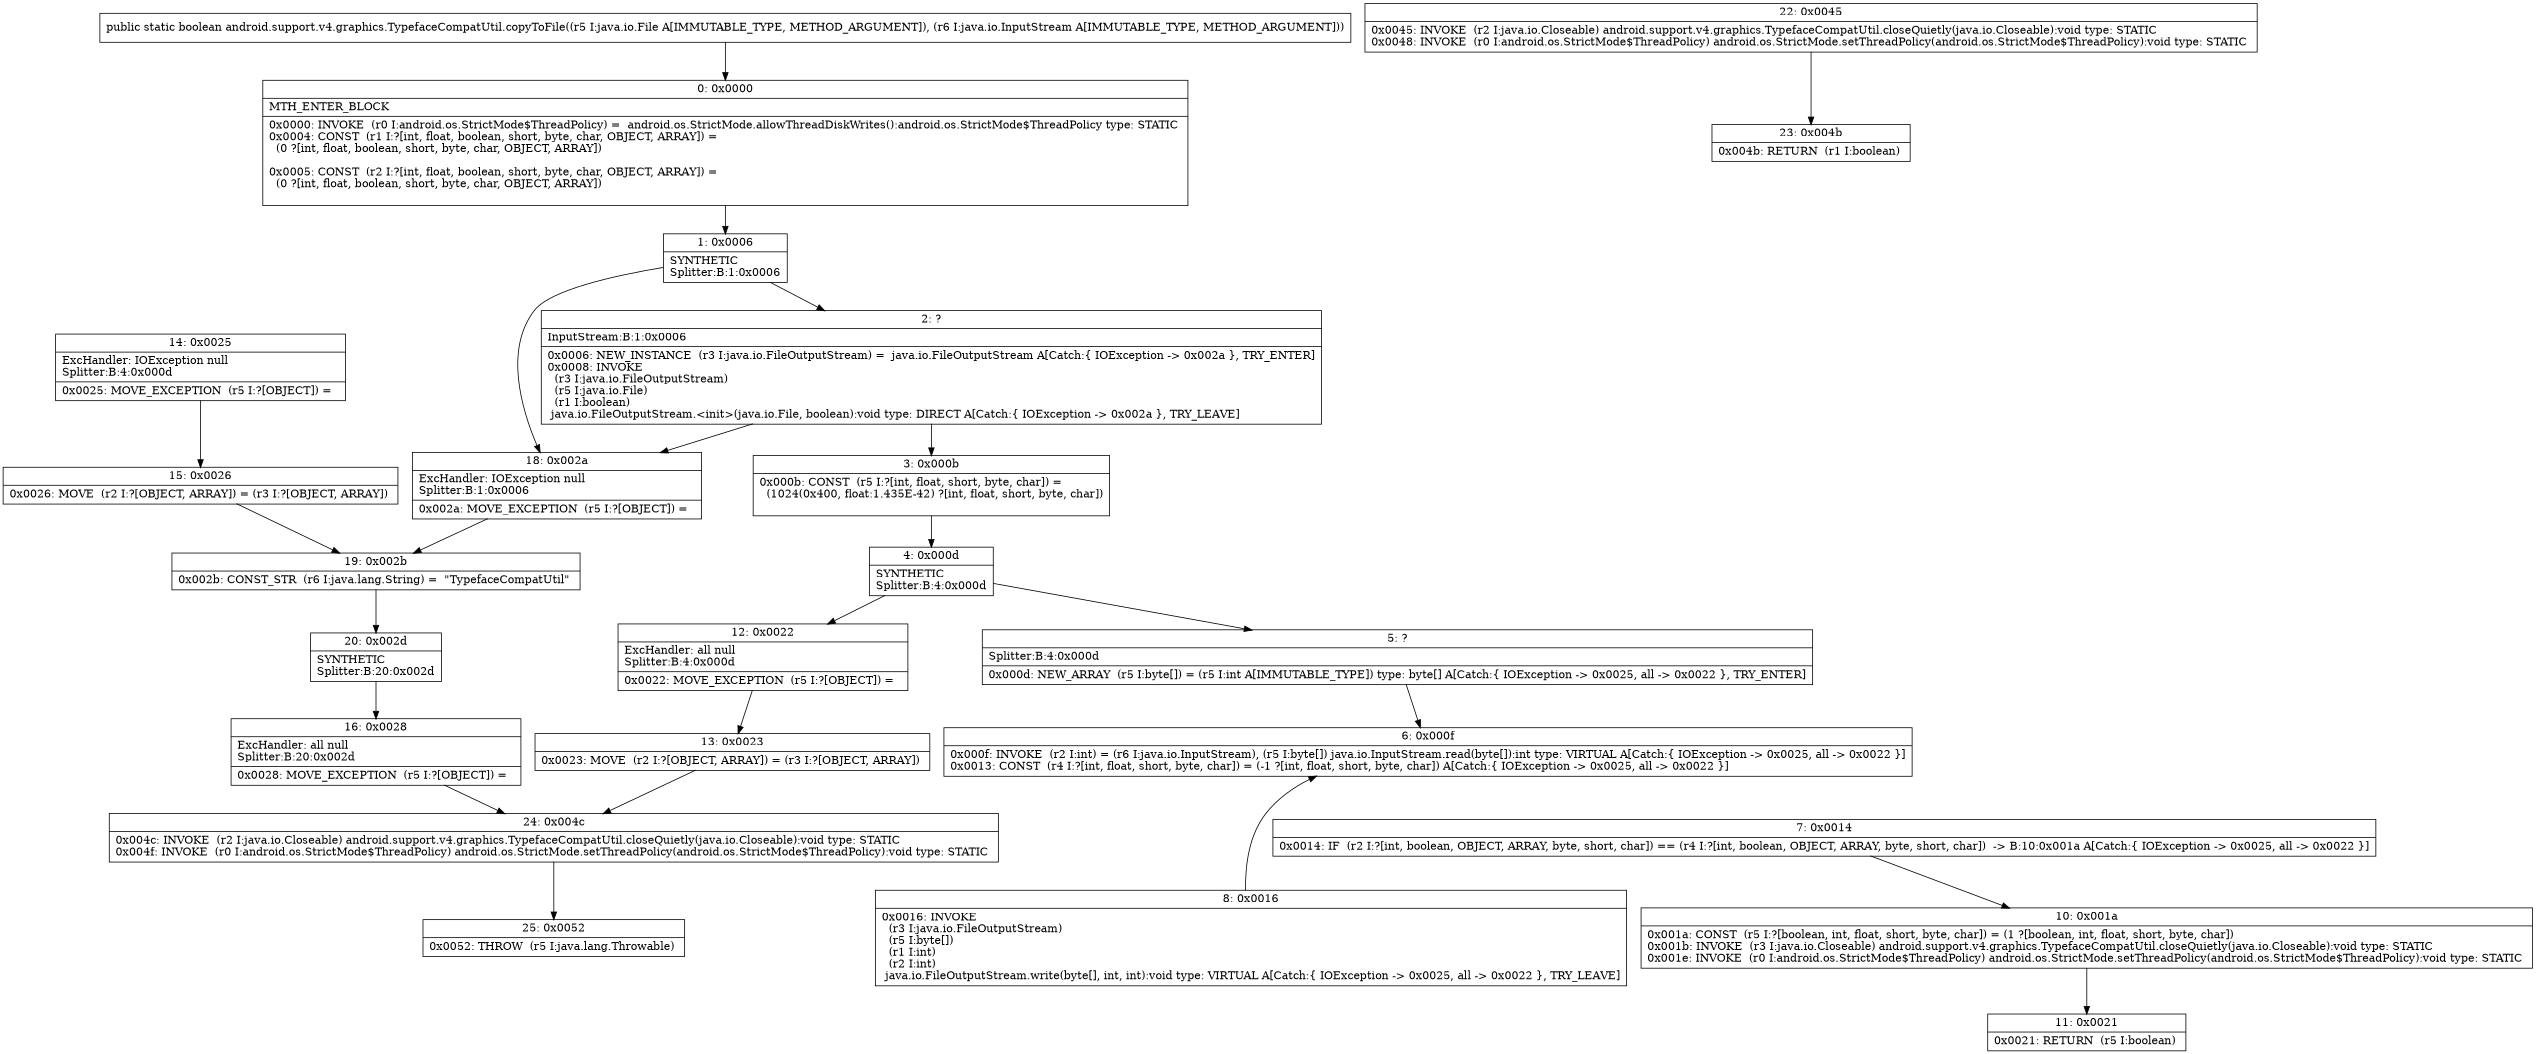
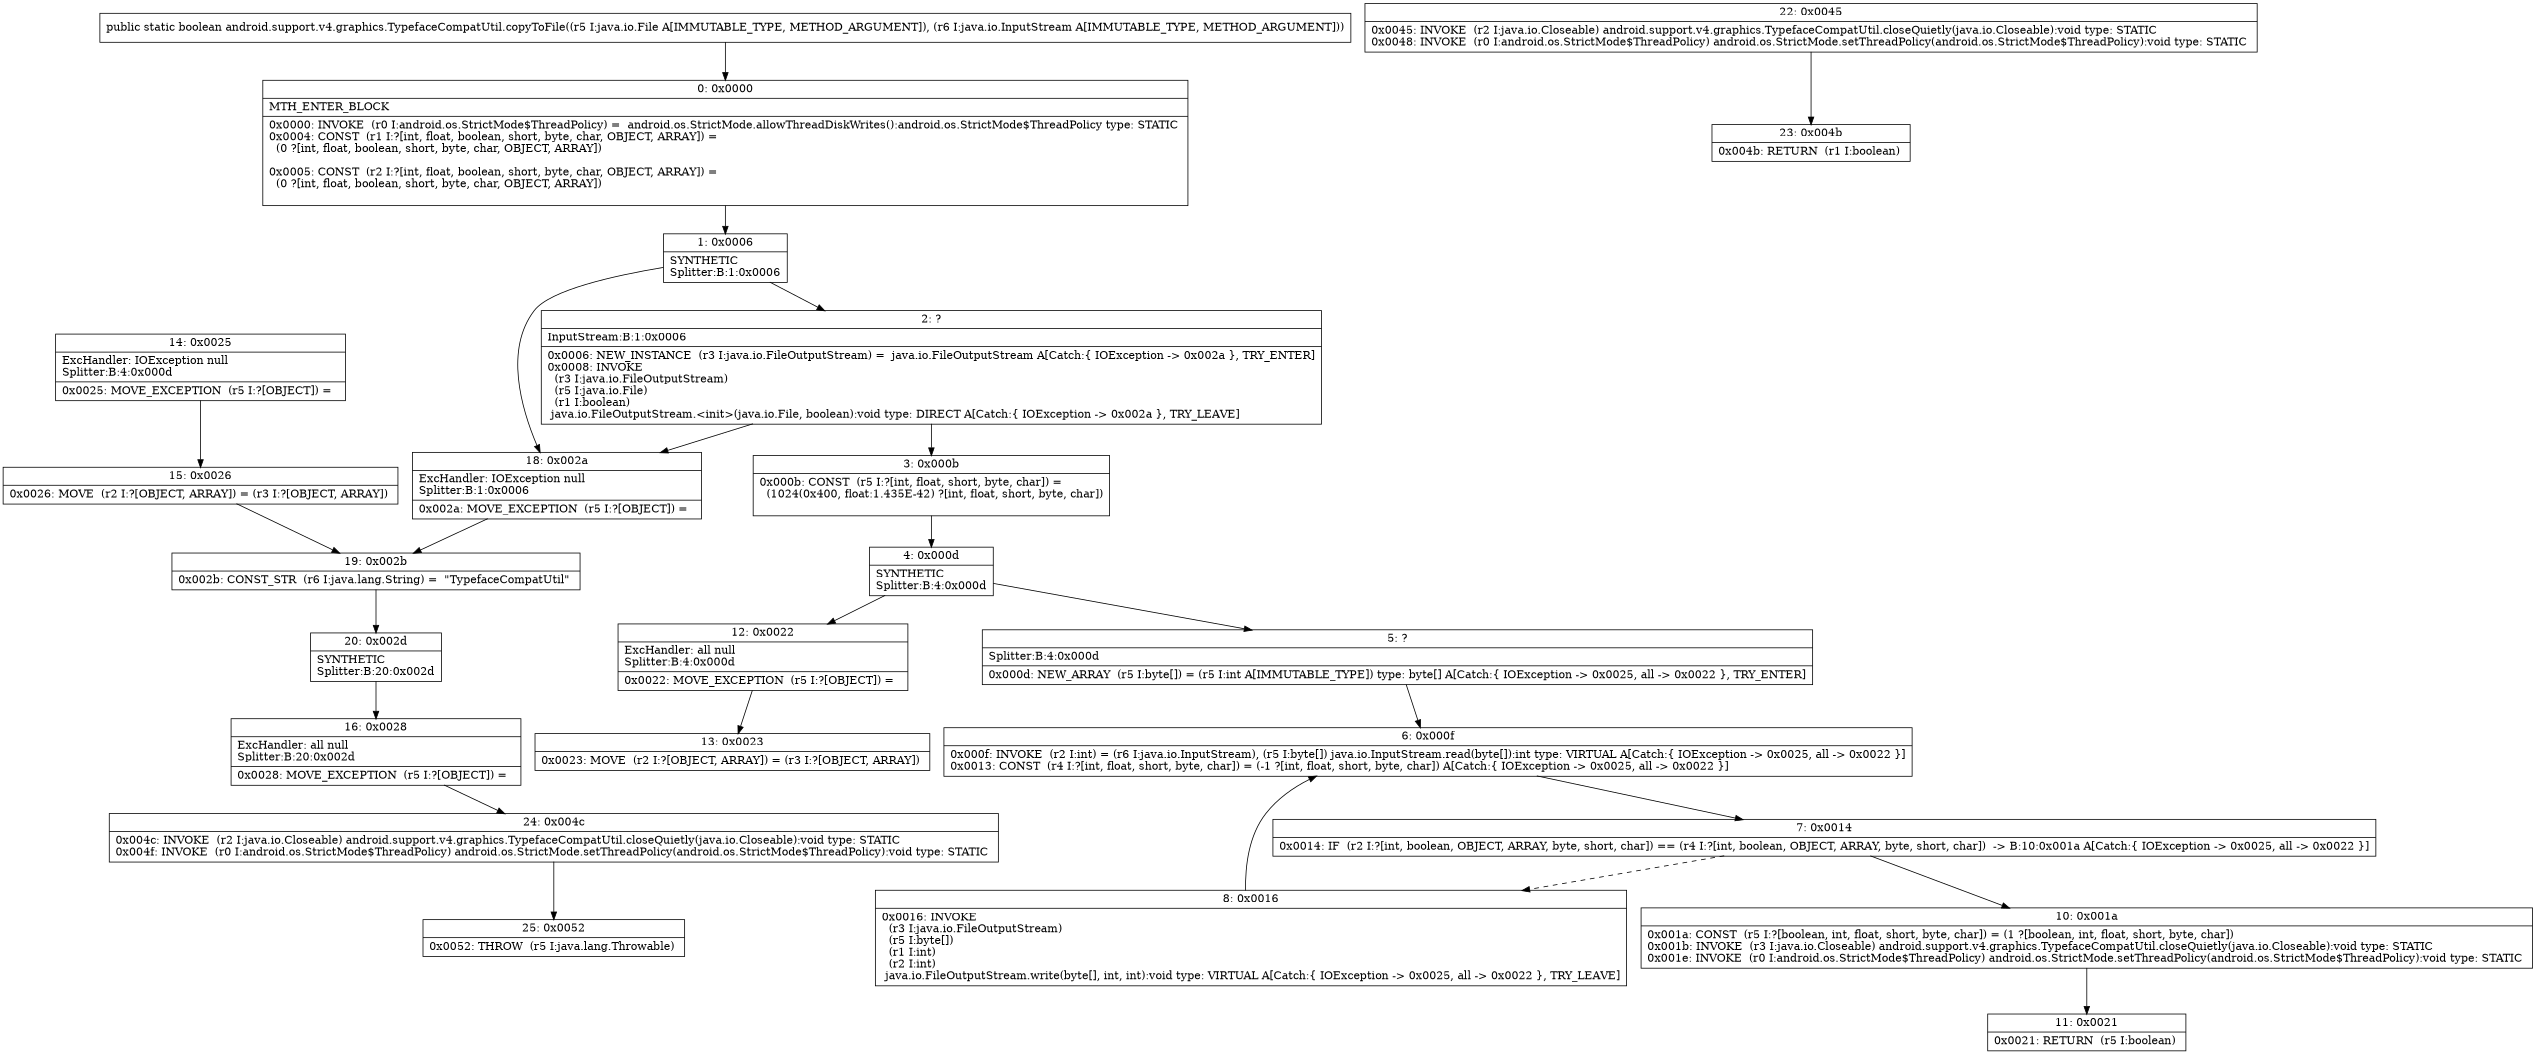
edge "13: 0x0023" -> "24: 0x004c": removed
edge "6: 0x000f" -> "7: 0x0014": added
edge "7: 0x0014" -> "8: 0x0016": added
